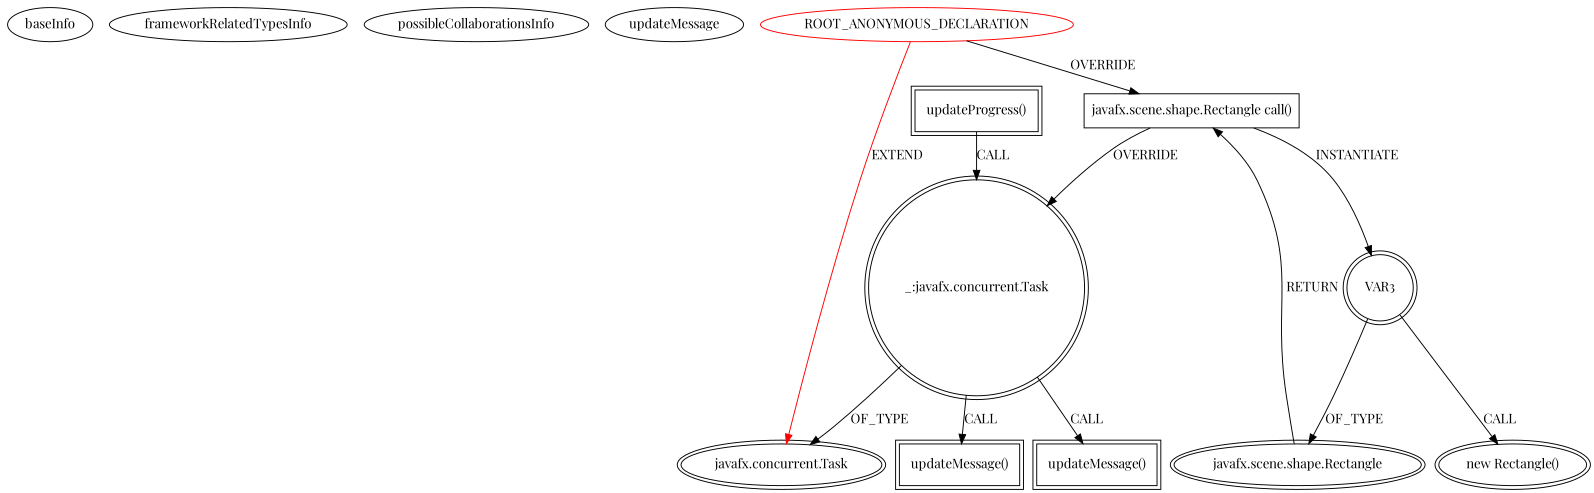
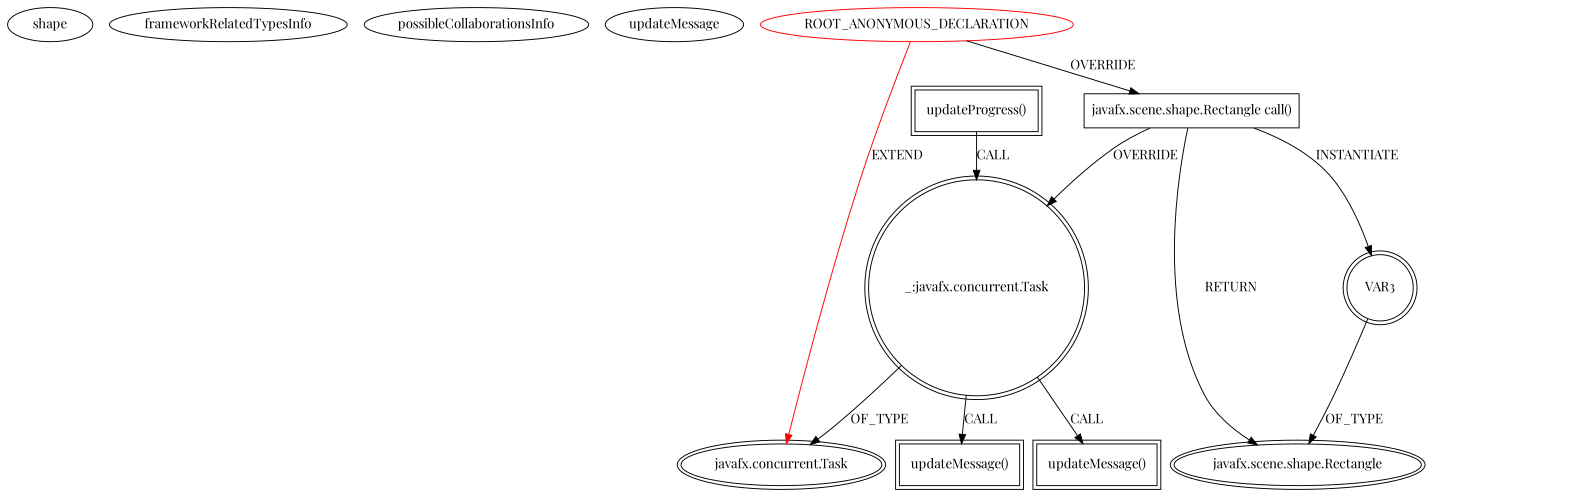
node "baseInfo": label "baseInfo" -> "shape"
edge "javafx.scene.shape.Rectangle" -> "javafx.scene.shape.Rectangle call()": reversed
node "new Rectangle()": removed
